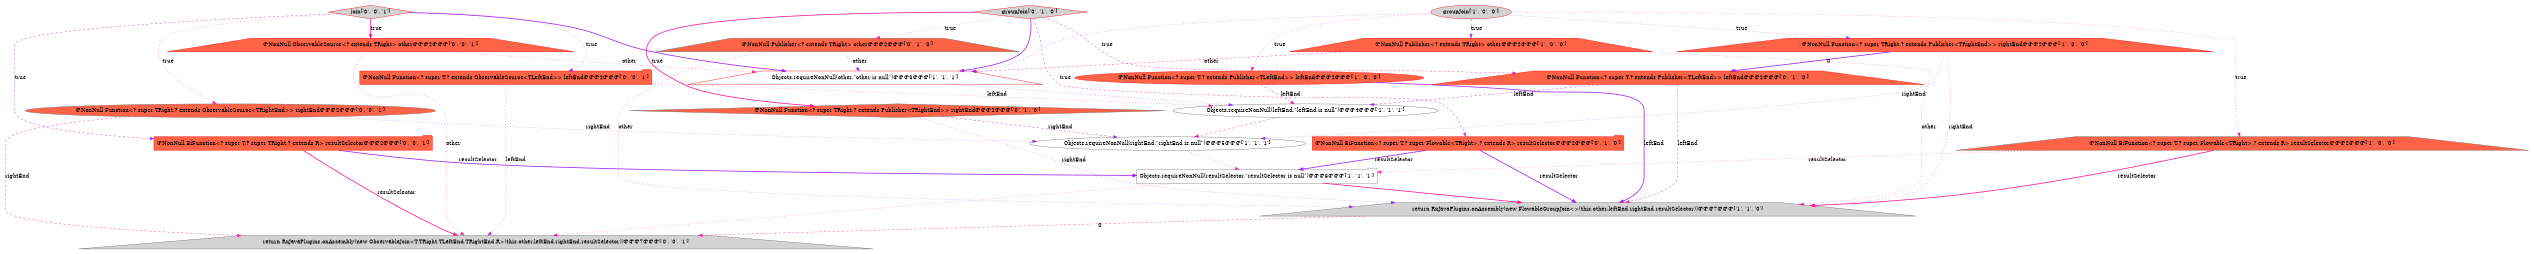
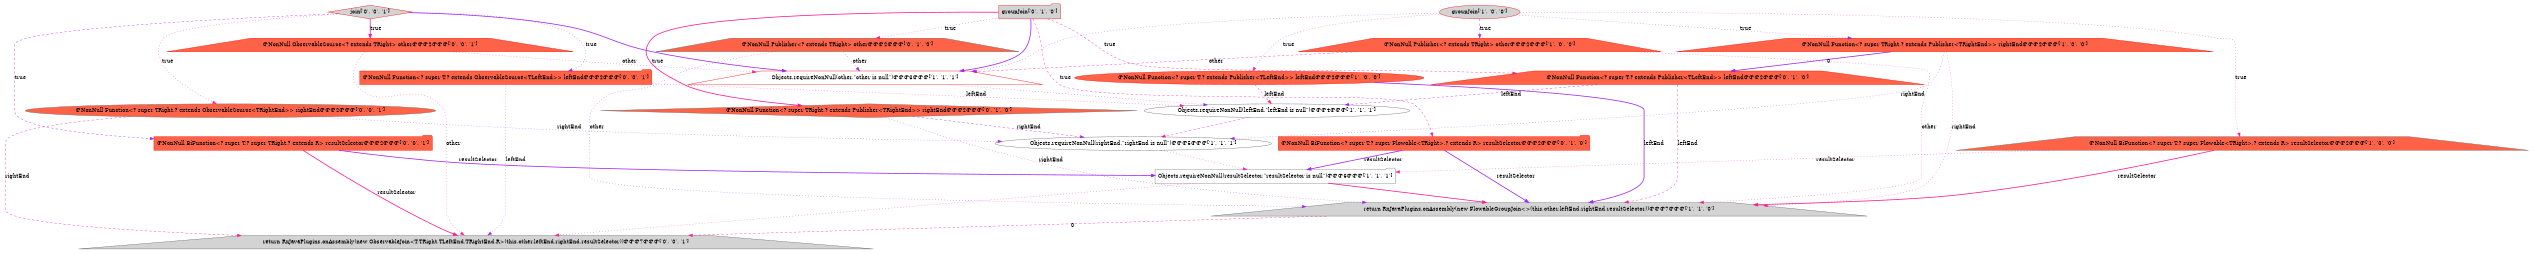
node "groupJoin['0', '1', '0']": shape diamond -> folder
